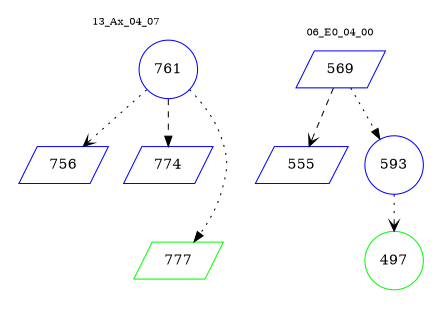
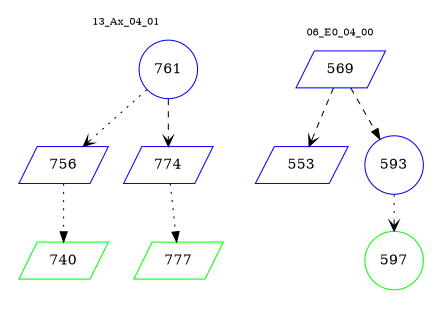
cluster "13_Ax_04_07": label "13_Ax_04_07" -> "13_Ax_04_01"
edge "569" -> "593": style dotted -> dashed
edge "761" -> "774": arrowhead normal -> vee
edge "761" -> "777": now "774" -> "777"
node "555": label "555" -> "553"
node "740": added
node "497": label "497" -> "597"
